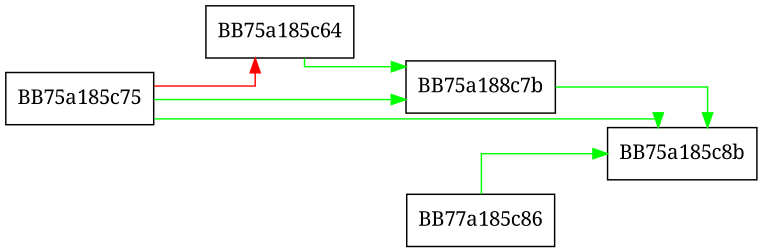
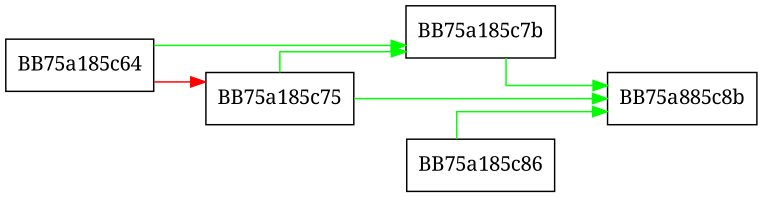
edge "BB75a185c75" -> "BB75a185c64": reversed
node "BB75a188c7b": label "BB75a188c7b" -> "BB75a185c7b"
node "BB75a185c8b": label "BB75a185c8b" -> "BB75a885c8b"
node "BB77a185c86": label "BB77a185c86" -> "BB75a185c86"
